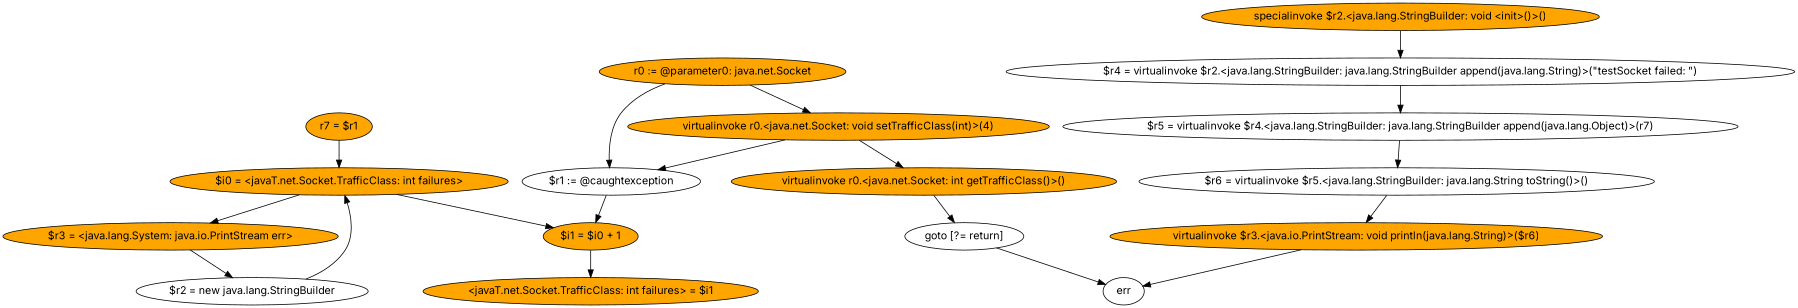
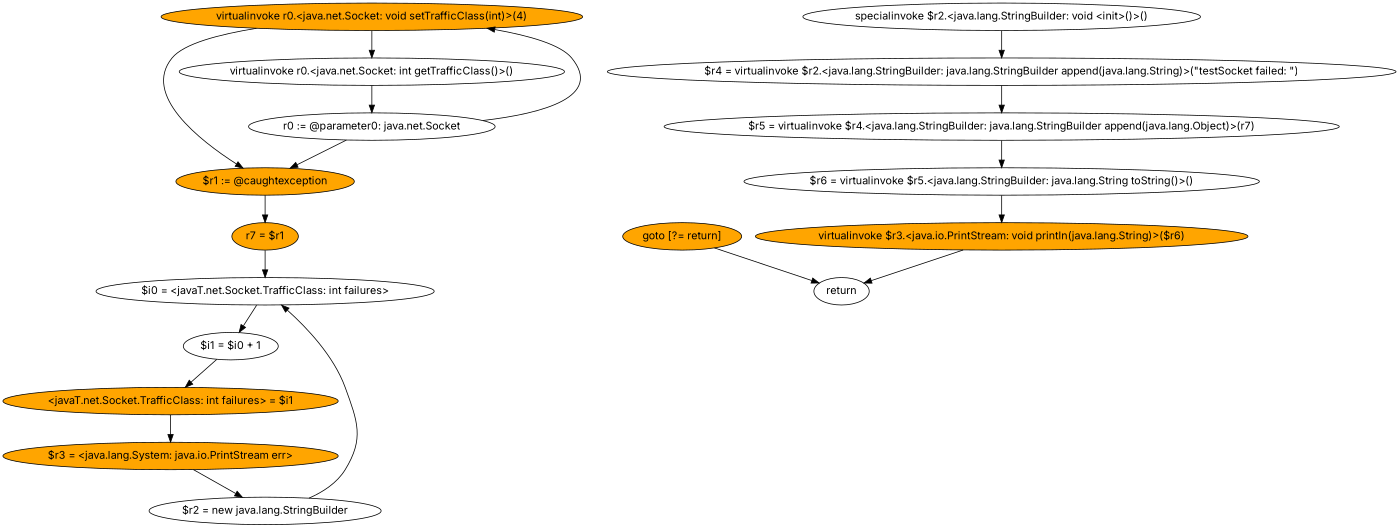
node "specialinvoke $r2.<java.lang.StringBuilder: void <init>()>()": fillcolor orange -> white
node "r0 := @parameter0: java.net.Socket": fillcolor orange -> white
node "$i0 = <javaT.net.Socket.TrafficClass: int failures>": fillcolor orange -> white
node "$r1 := @caughtexception": fillcolor white -> orange
node "virtualinvoke r0.<java.net.Socket: int getTrafficClass()>()": fillcolor orange -> white
edge "$r1 := @caughtexception" -> "$i1 = $i0 + 1": now "$r1 := @caughtexception" -> "r7 = $r1"
edge "virtualinvoke r0.<java.net.Socket: int getTrafficClass()>()" -> "goto [?= return]": now "virtualinvoke r0.<java.net.Socket: int getTrafficClass()>()" -> "r0 := @parameter0: java.net.Socket"
edge "$i0 = <javaT.net.Socket.TrafficClass: int failures>" -> "$r3 = <java.lang.System: java.io.PrintStream err>": now "<javaT.net.Socket.TrafficClass: int failures> = $i1" -> "$r3 = <java.lang.System: java.io.PrintStream err>"
node "$i1 = $i0 + 1": fillcolor orange -> white
node "goto [?= return]": fillcolor white -> orange
node "err": label "err" -> "return"
